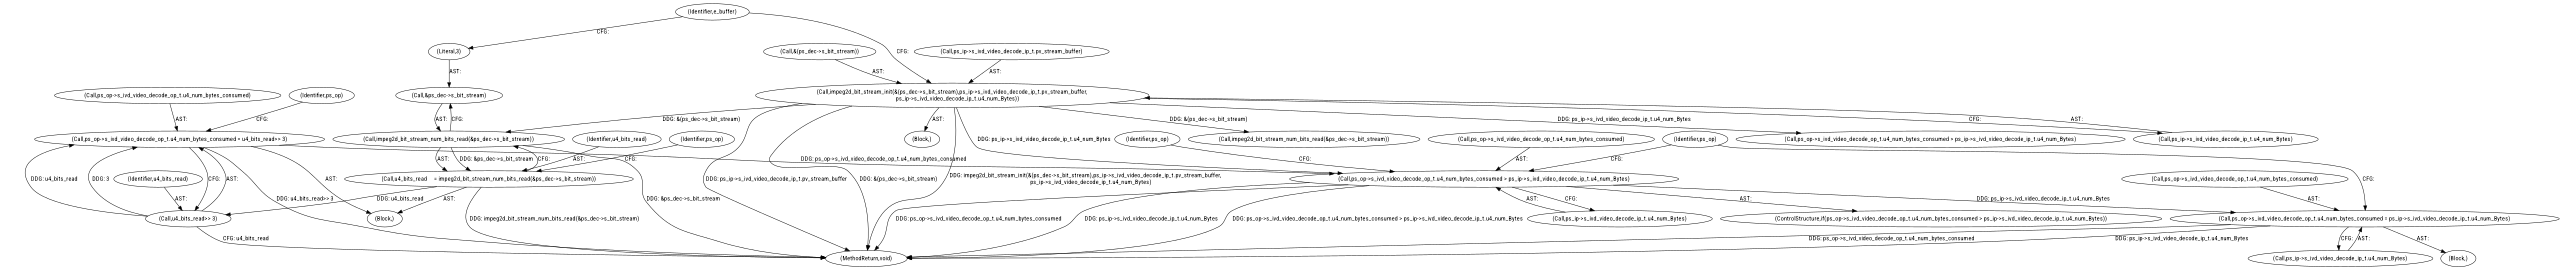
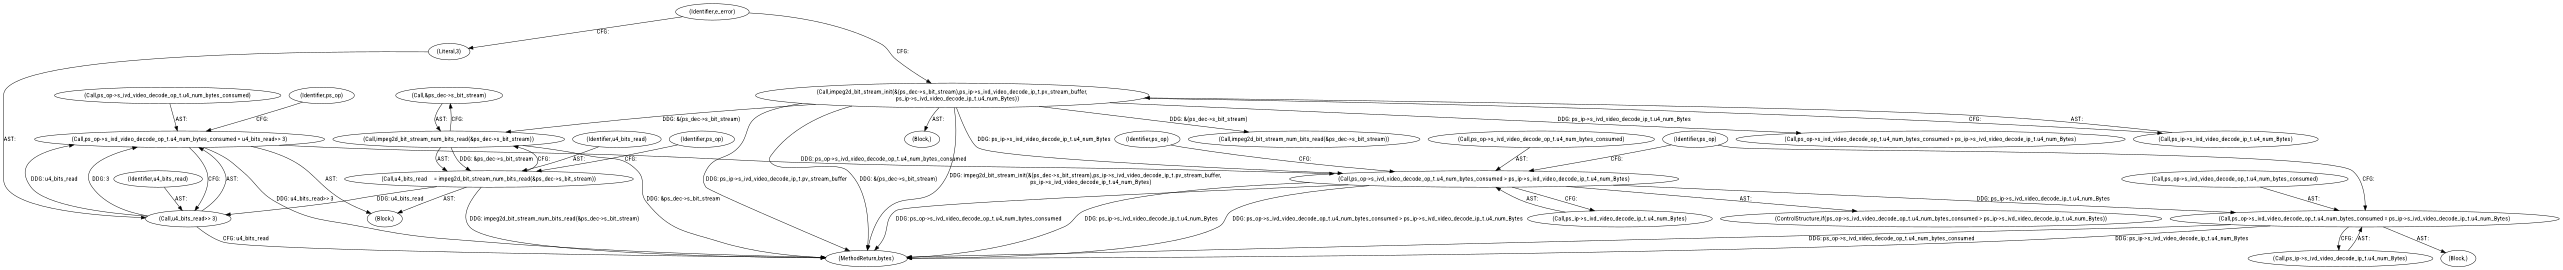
node "(Identifier,e_buffer)": label "(Identifier,e_buffer)" -> "(Identifier,e_error)"
node "(Call,&(ps_dec->s_bit_stream))": removed
node "(Call,ps_ip->s_ivd_video_decode_ip_t.pv_stream_buffer)": removed
edge "(Literal,3)" -> "(Call,&ps_dec->s_bit_stream)": now "(Literal,3)" -> "(Call,u4_bits_read>> 3)"
node "(MethodReturn,void)": label "(MethodReturn,void)" -> "(MethodReturn,bytes)"
